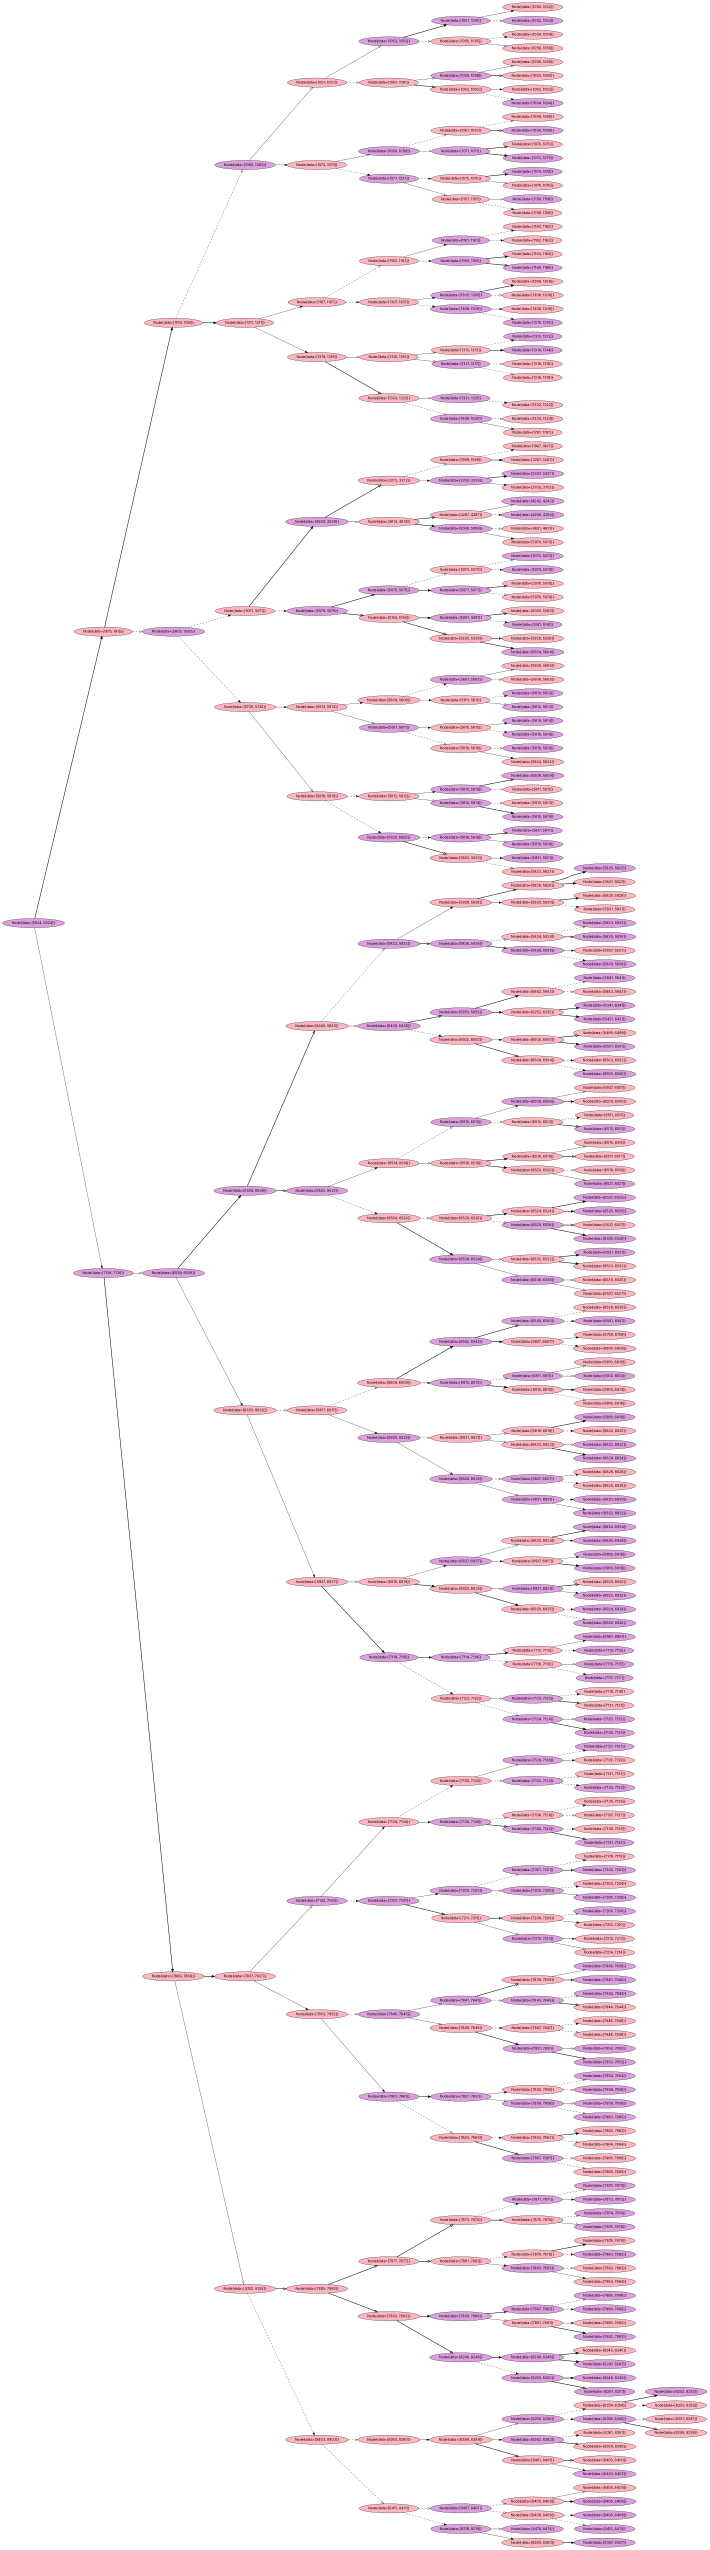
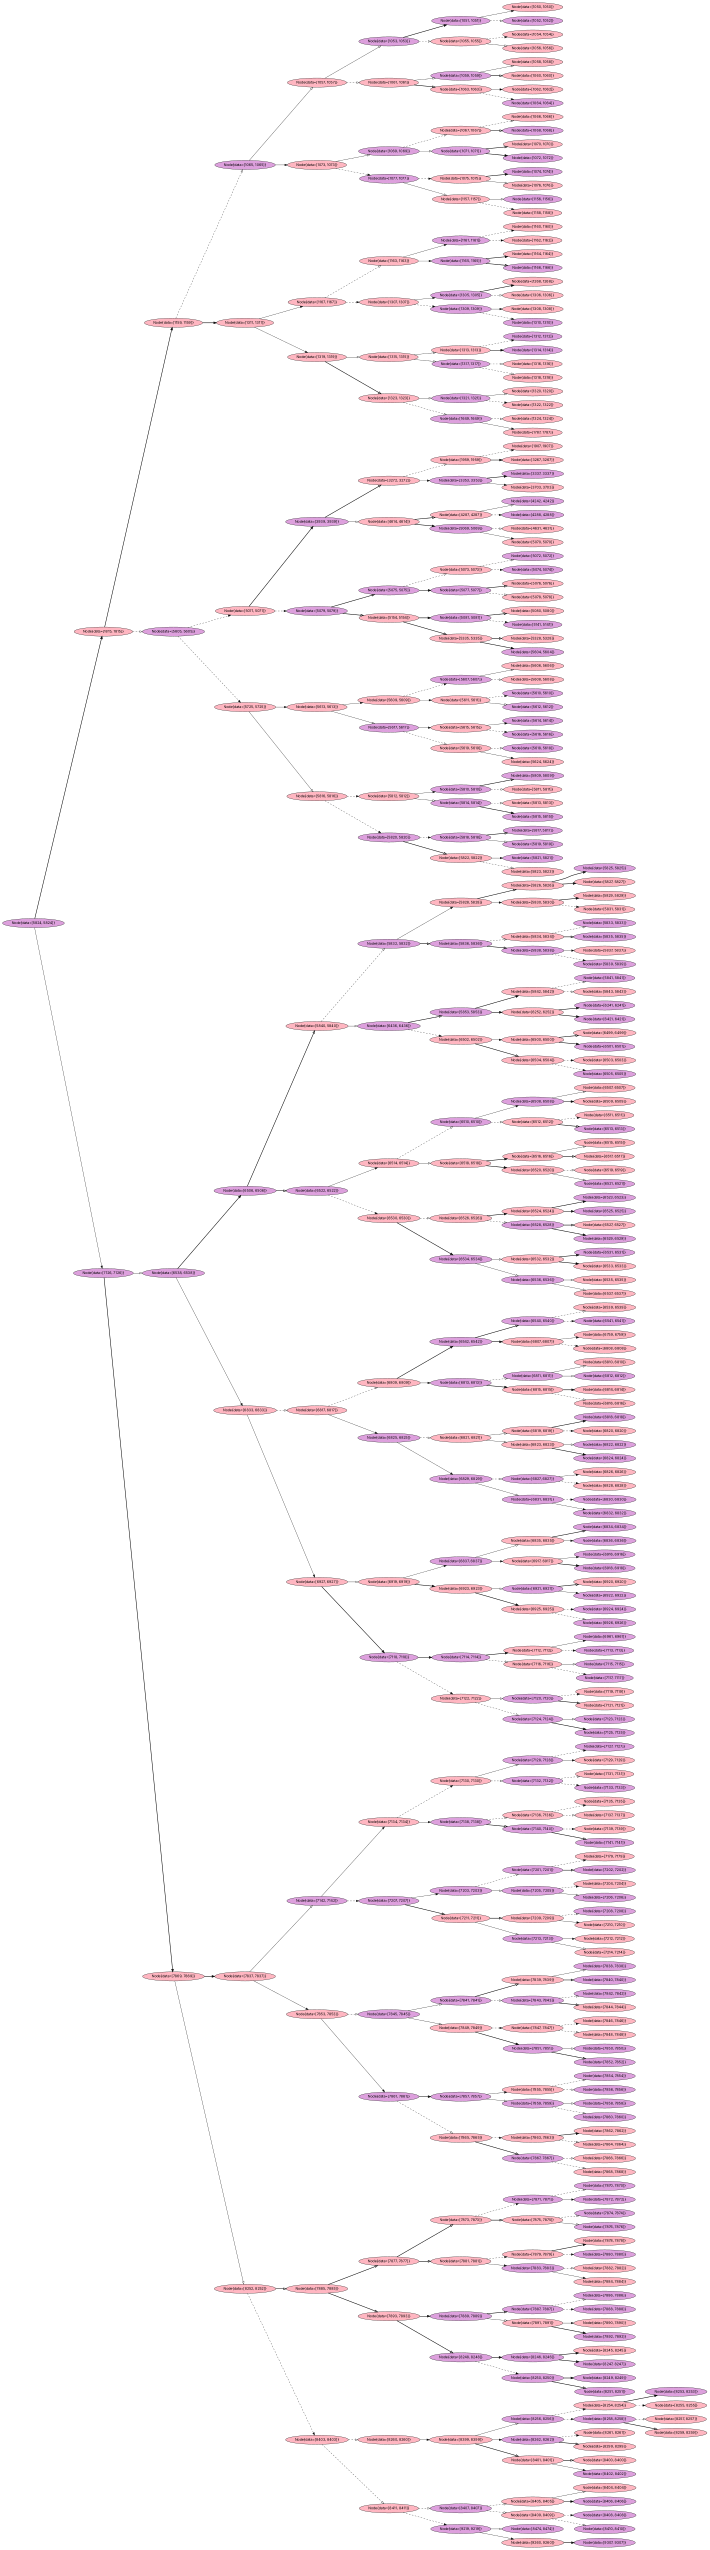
node "Node{data=[1320, 1320]}": added
